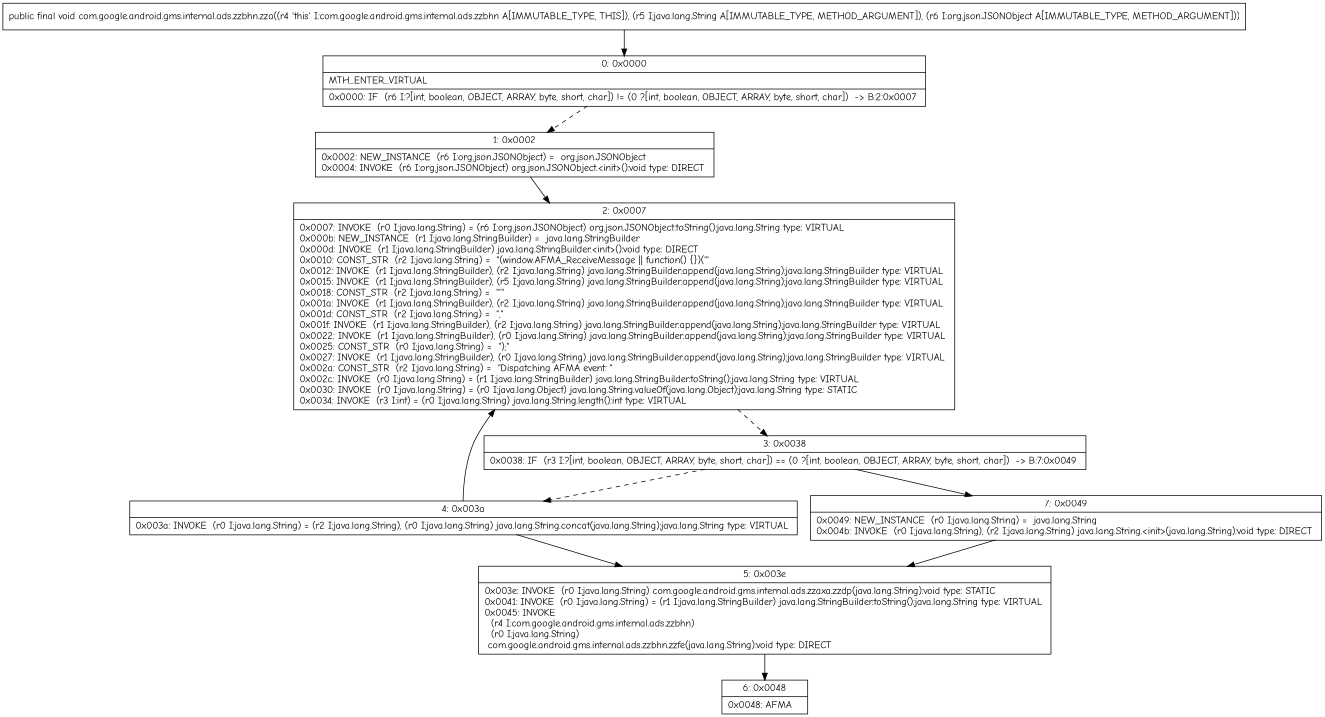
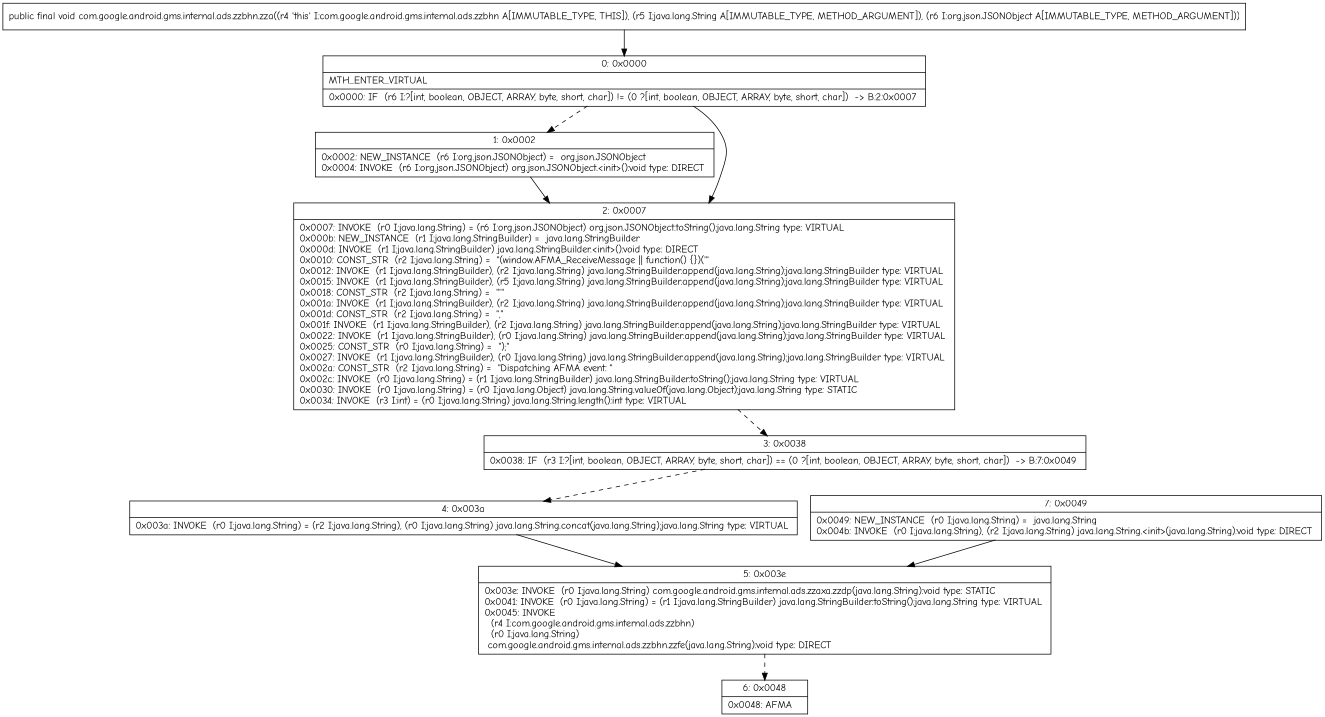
edge "4: 0x003a" -> "2: 0x0007": now "0: 0x0000" -> "2: 0x0007"
edge "3: 0x0038" -> "7: 0x0049": removed
edge "5: 0x003e" -> "6: 0x0048": style solid -> dashed
